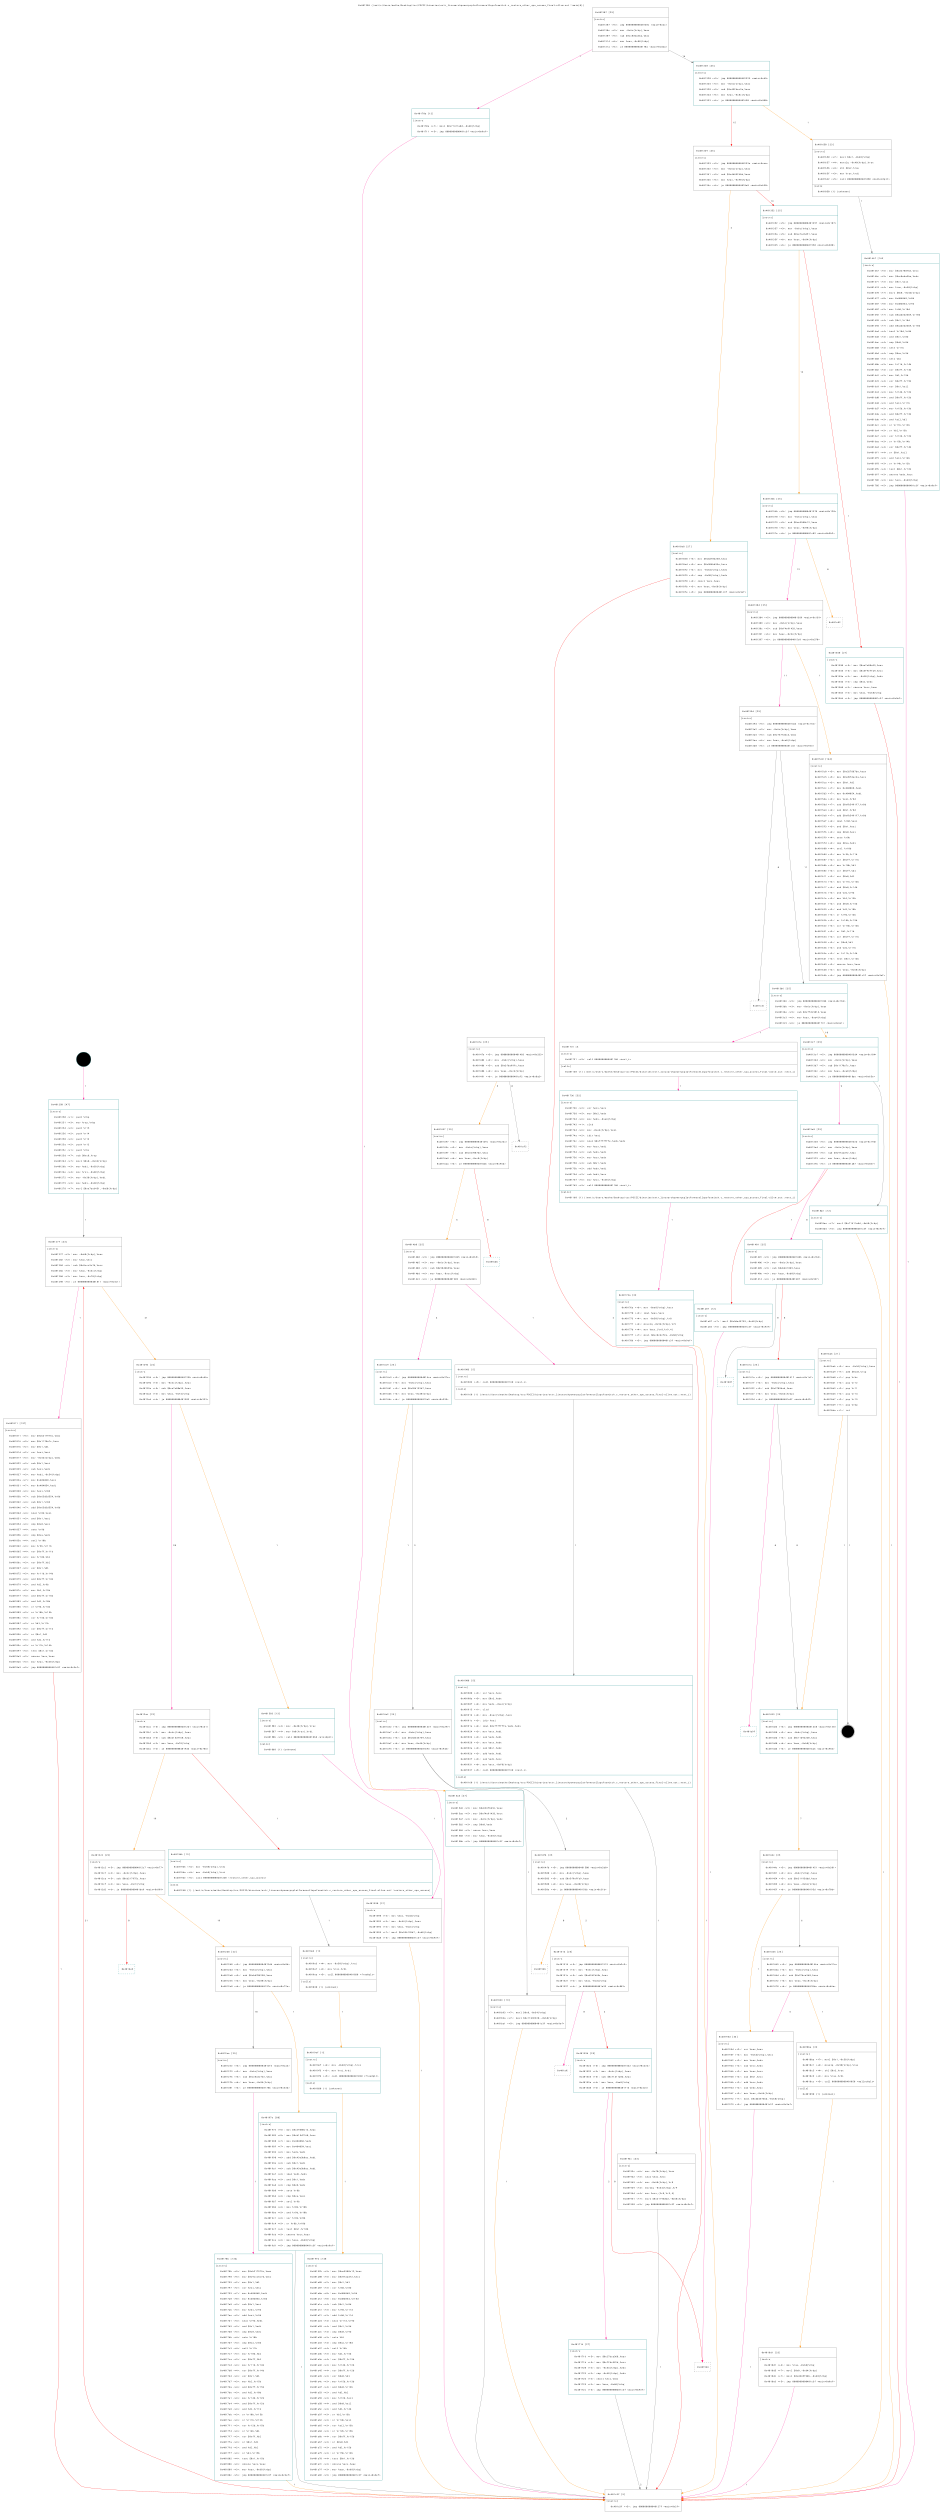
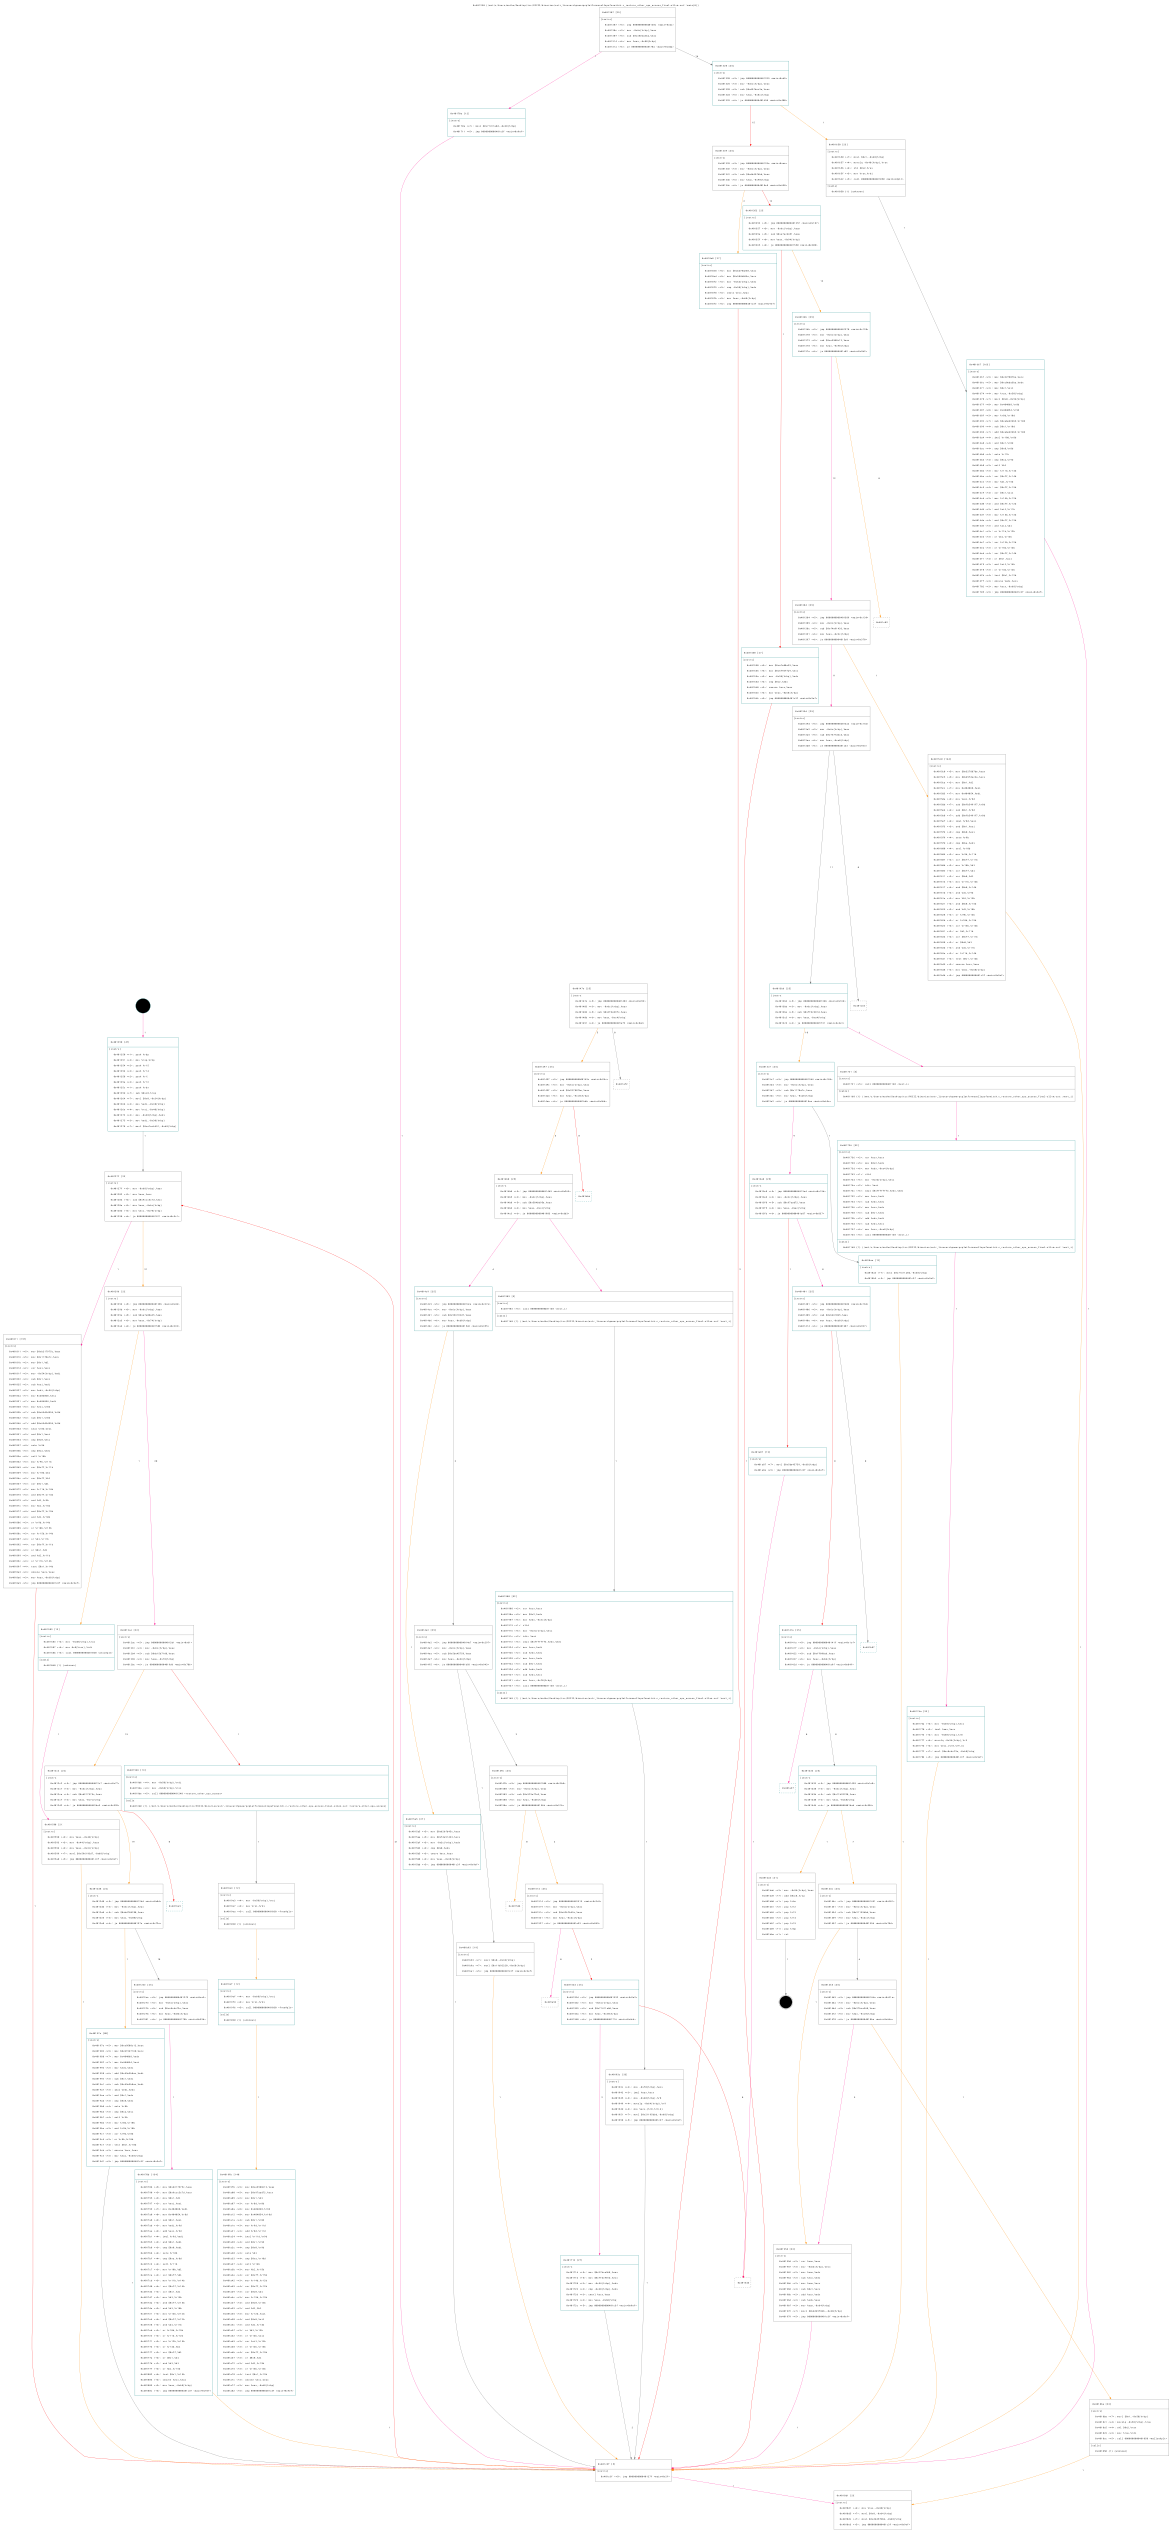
edge "0x401ba6 [21]" -> "0x401433 [25]": reversed
edge "0x4018d1 [23]" -> "0x401c3f [5]": reversed
